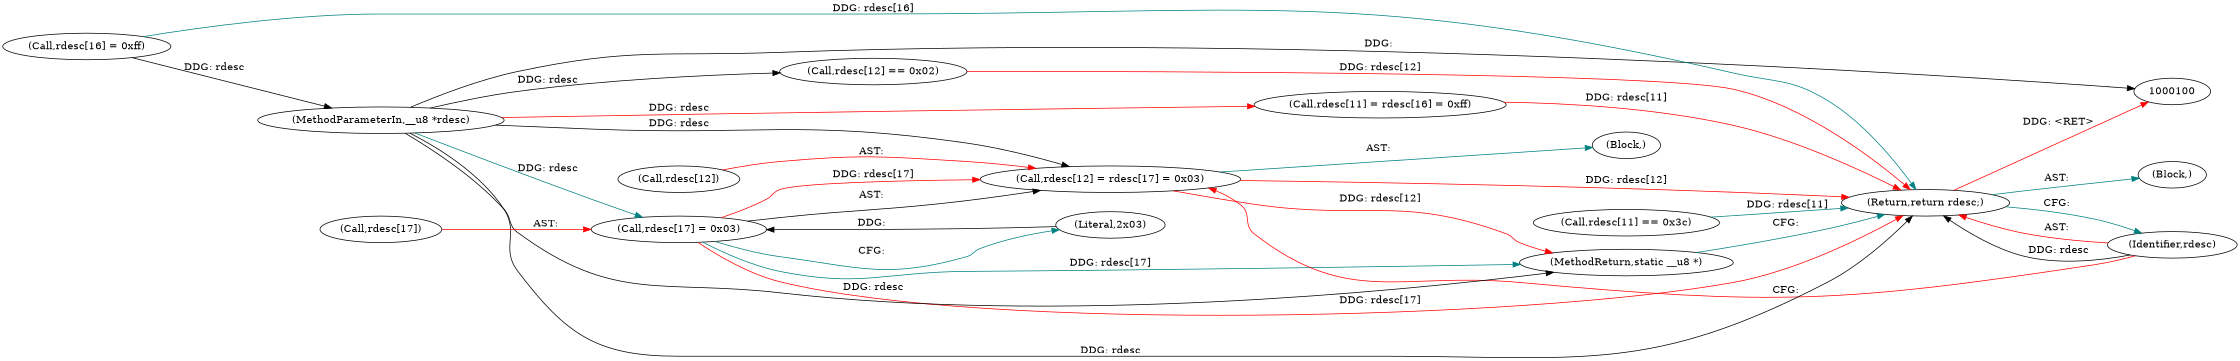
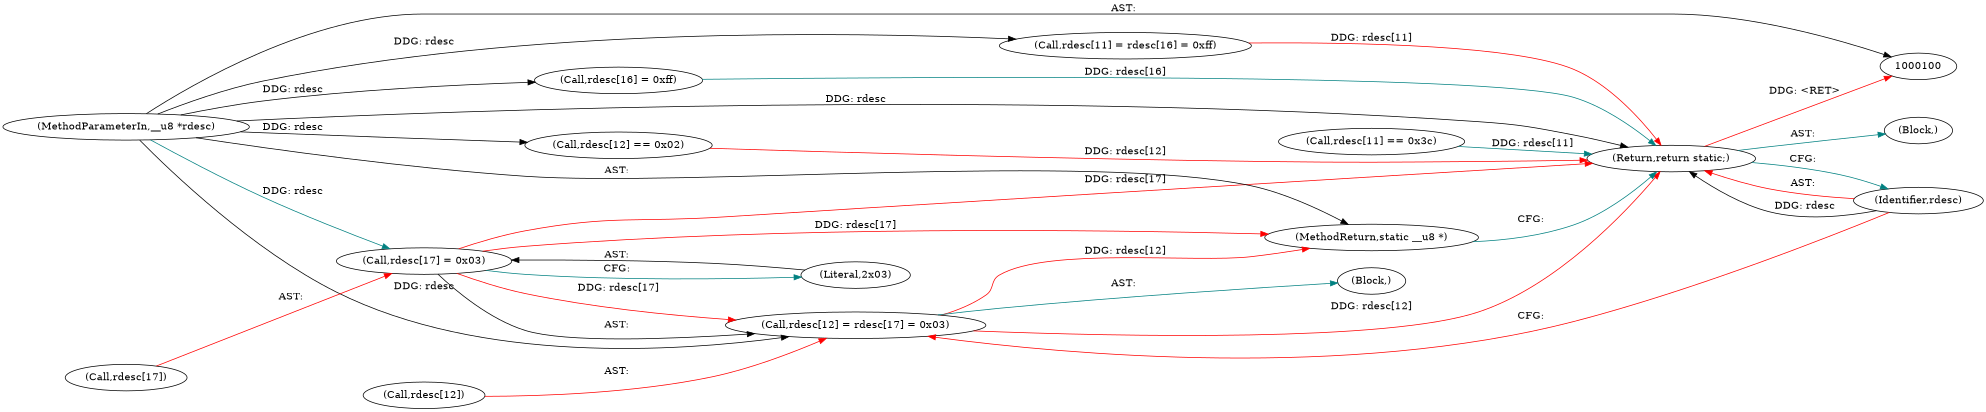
edge "(MethodParameterIn,__u8 *rdesc)" -> "1000100": label "DDG: " -> "AST: "
edge "(Call,rdesc[16] = 0xff)" -> "(MethodParameterIn,__u8 *rdesc)": reversed
edge "(MethodParameterIn,__u8 *rdesc)" -> "(Call,rdesc[11] = rdesc[16] = 0xff)": color red -> black
node "(Return,return rdesc;)": label "(Return,return rdesc;)" -> "(Return,return static;)"
edge "(Literal,2x03)" -> "(Call,rdesc[17] = 0x03)": label "DDG: " -> "AST: "
edge "(Call,rdesc[17] = 0x03)" -> "(MethodReturn,static __u8 *)": color teal -> red
edge "(MethodParameterIn,__u8 *rdesc)" -> "(MethodReturn,static __u8 *)": label "DDG: rdesc" -> "AST: "
